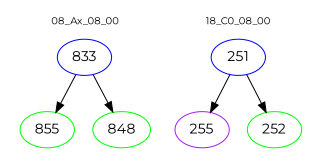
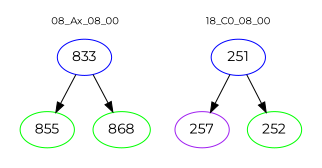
node "848": label "848" -> "868"
node "255": label "255" -> "257"
